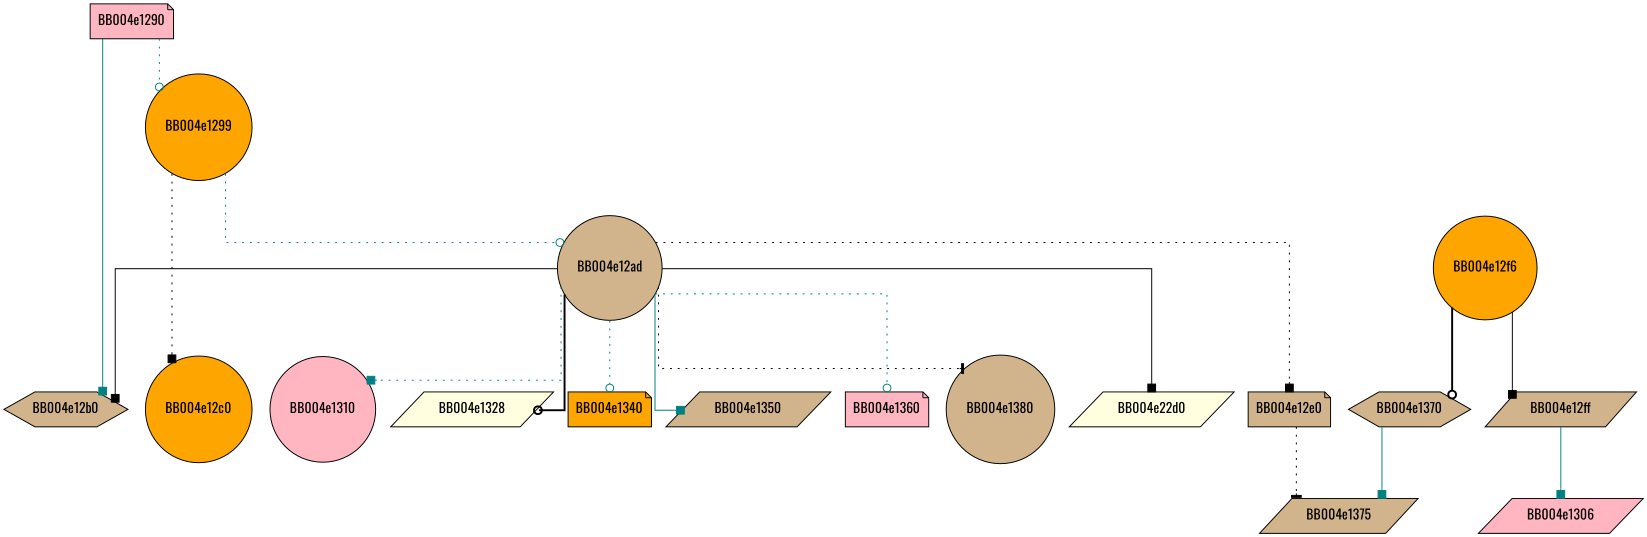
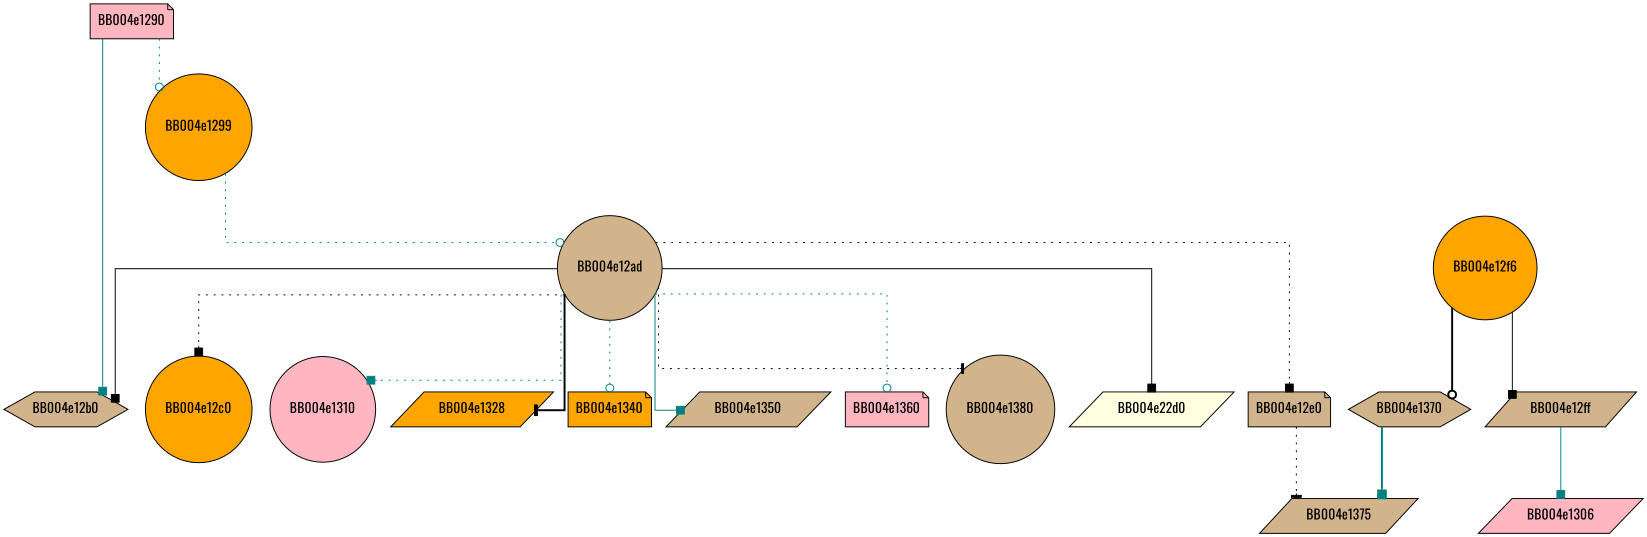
edge "BB004e1299" -> "BB004e12c0": now "BB004e12ad" -> "BB004e12c0"
edge "BB004e12ad" -> "BB004e1328": arrowhead odot -> tee
node "BB004e1328": fillcolor lightyellow -> orange
edge "BB004e1370" -> "BB004e1375": style solid -> bold
